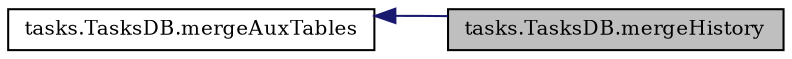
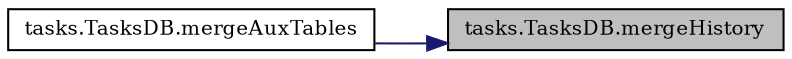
edge "tasks.TasksDB.mergeHistory" -> "tasks.TasksDB.mergeAuxTables": reversed
